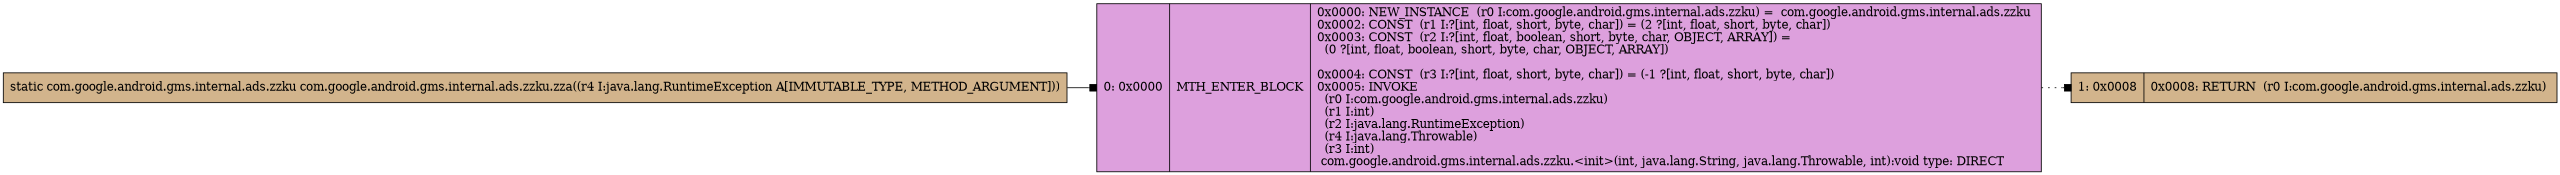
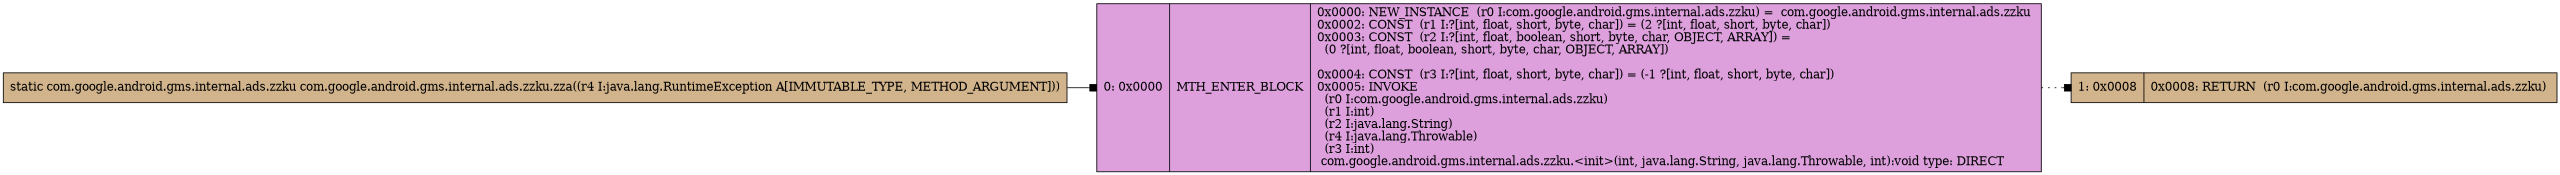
node "0: 0x0000": text "(r2 I:java.lang.RuntimeException)" -> "(r2 I:java.lang.String)"
